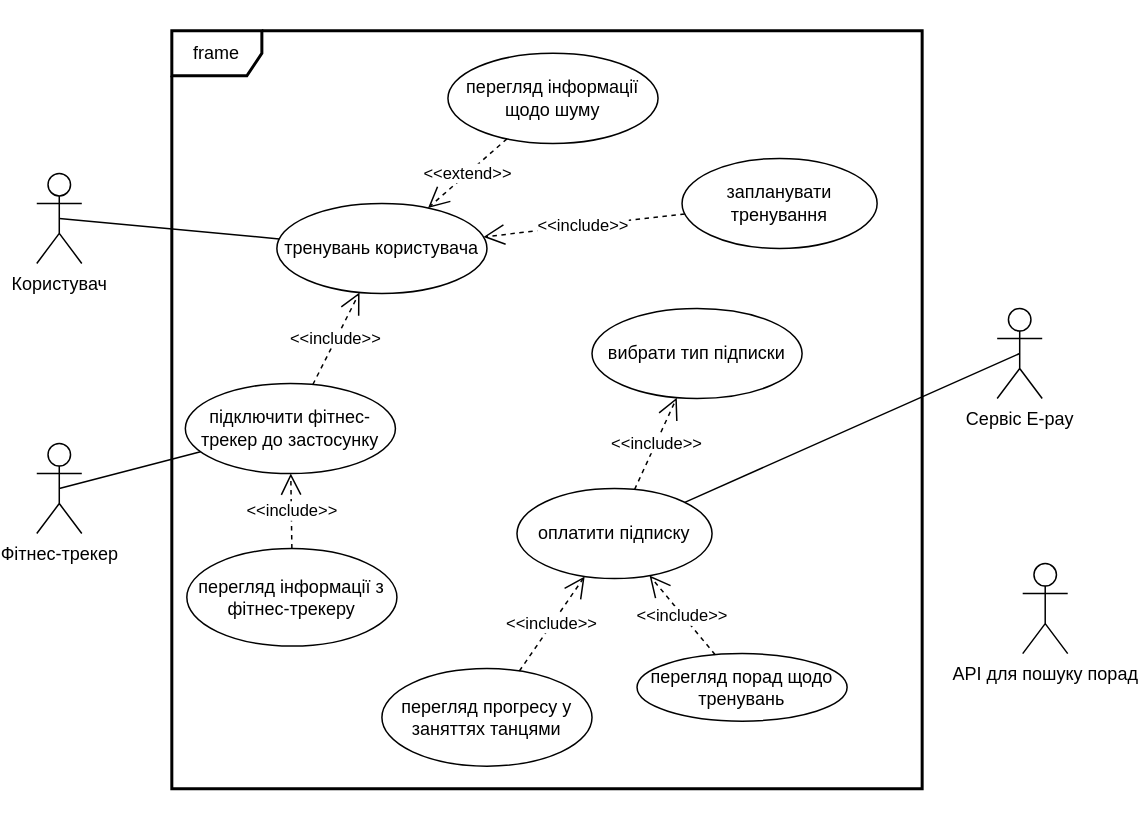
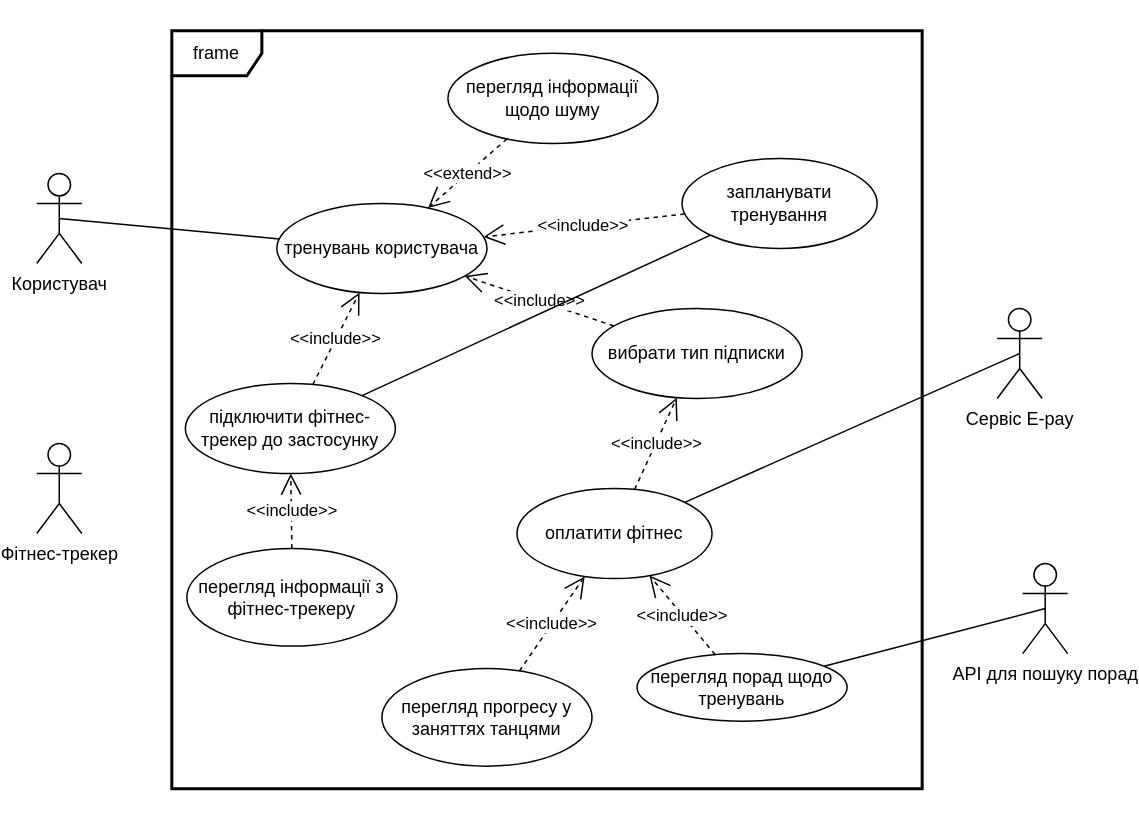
edge "вибрати тип підписки" -> "тренувань користувача": added, label "<<include>>"
edge "підключити фітнес-трекер до застосунку" -- "Фітнес-трекер": now "підключити фітнес-трекер до застосунку" -- "запланувати тренування"
node "оплатити підписку": label "оплатити підписку" -> "оплатити фітнес"
edge "АРІ для пошуку порад" -- "перегляд порад щодо тренувань": added
